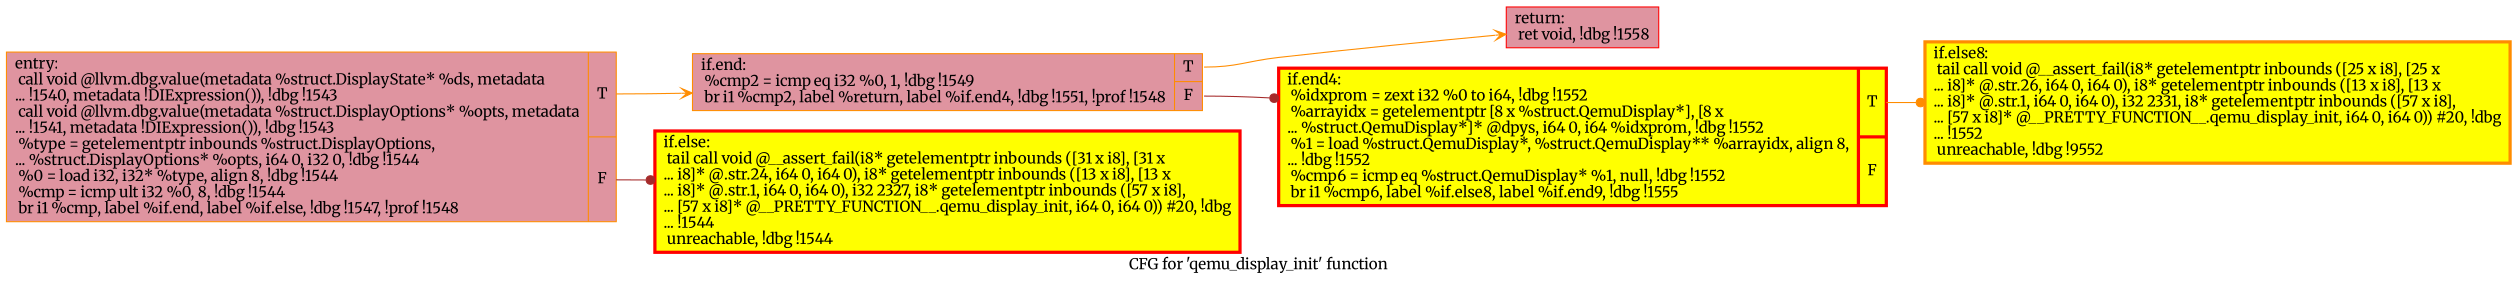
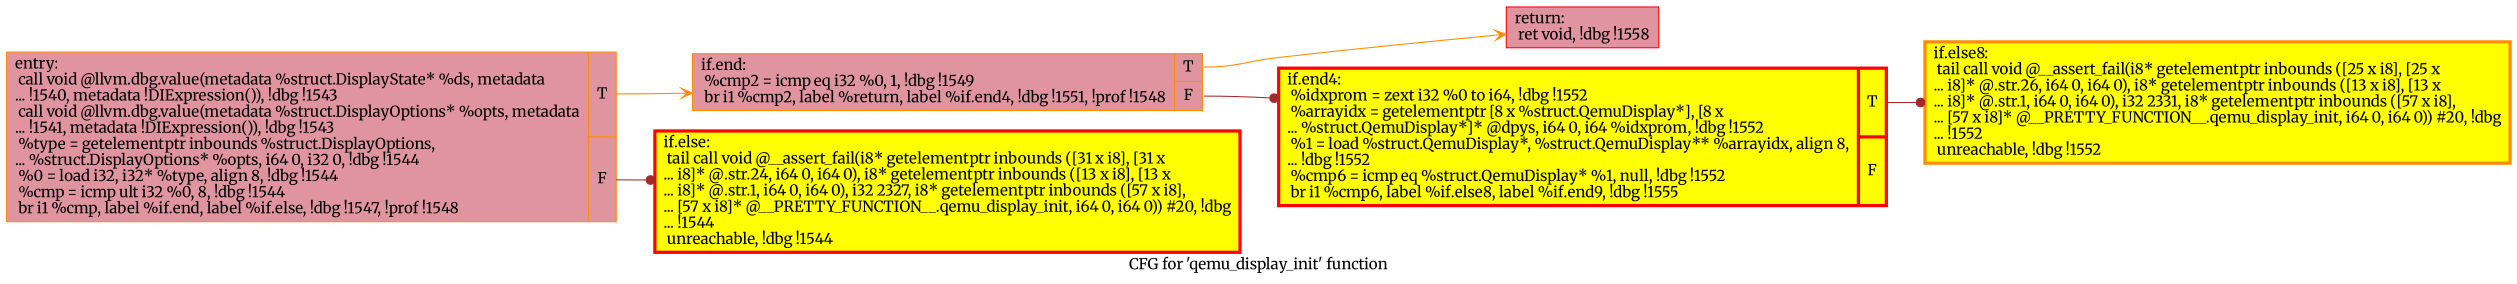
edge "if.end4:" -> "if.else8:": color darkorange -> brown
node "if.else8:": text "unreachable, !dbg !9552" -> "unreachable, !dbg !1552"
